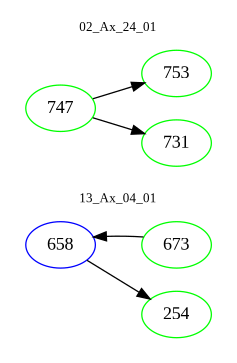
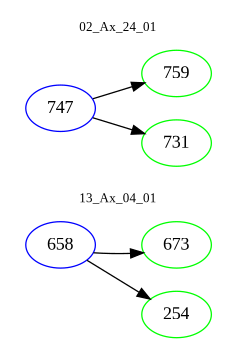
node "753": label "753" -> "759"
node "747": color green -> blue
edge "673" -> "658": reversed
